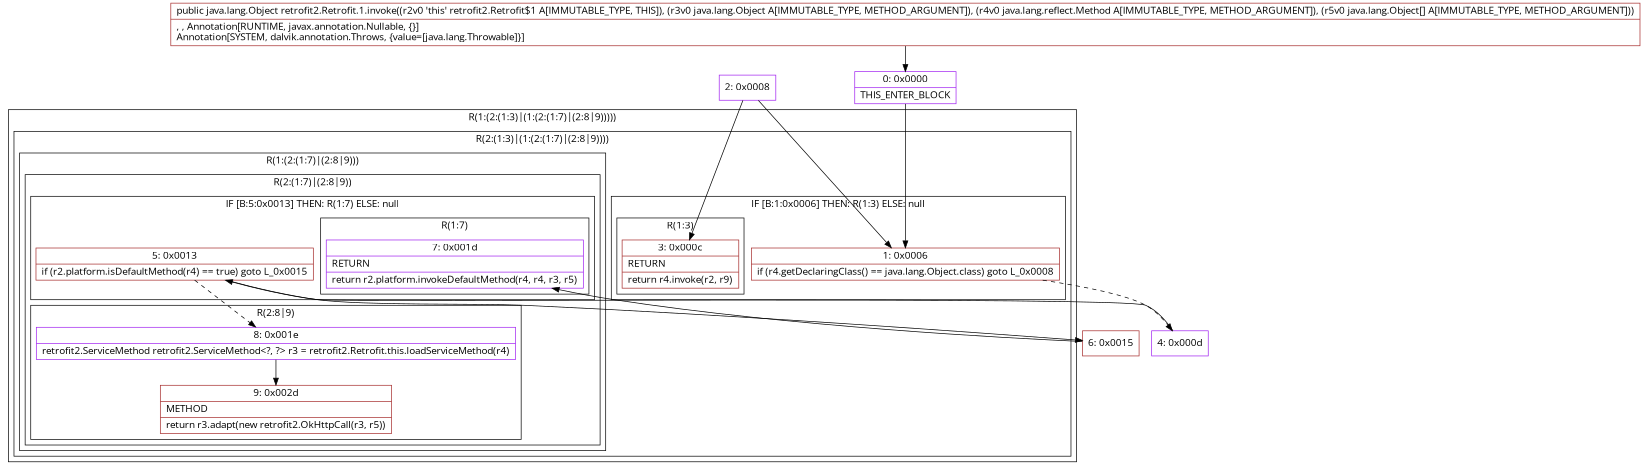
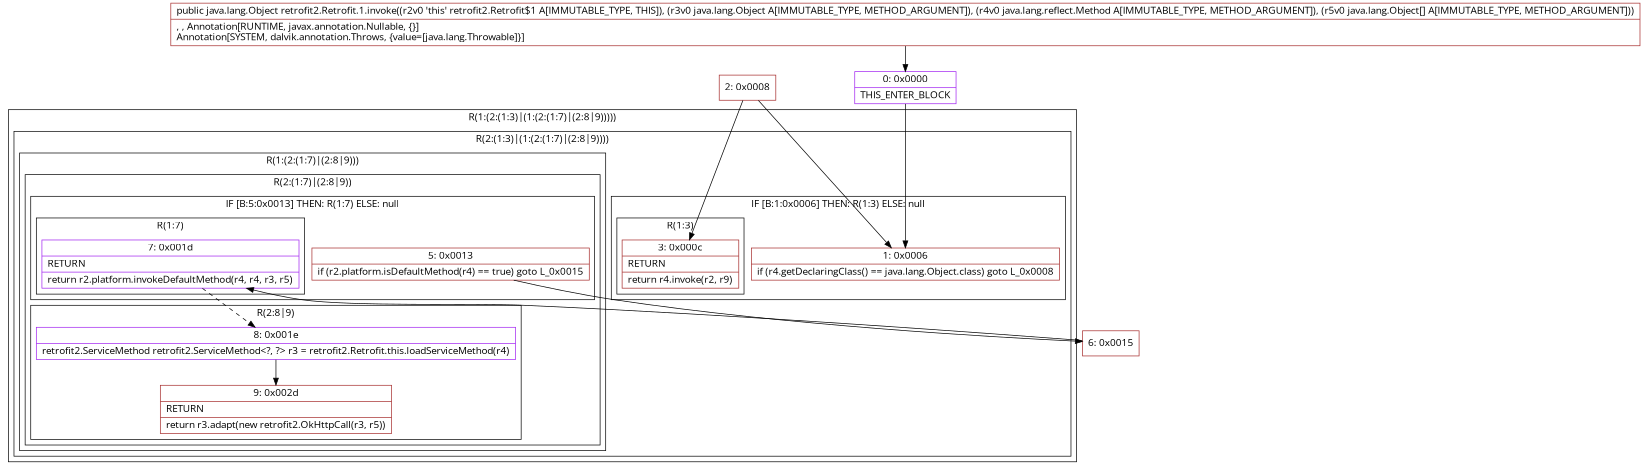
node "2: 0x0008": color purple -> brown
edge "5: 0x0013" -> "8: 0x001e": now "7: 0x001d" -> "8: 0x001e"
node "4: 0x000d": removed
node "9: 0x002d": text "METHOD" -> "RETURN"
